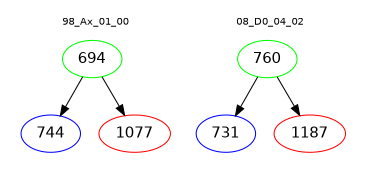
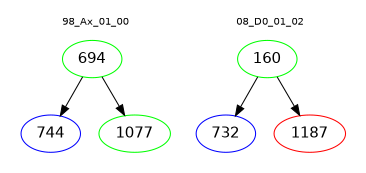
cluster "08_D0_04_02": label "08_D0_04_02" -> "08_D0_01_02"
node "760": label "760" -> "160"
node "1077": color red -> green
node "731": label "731" -> "732"
